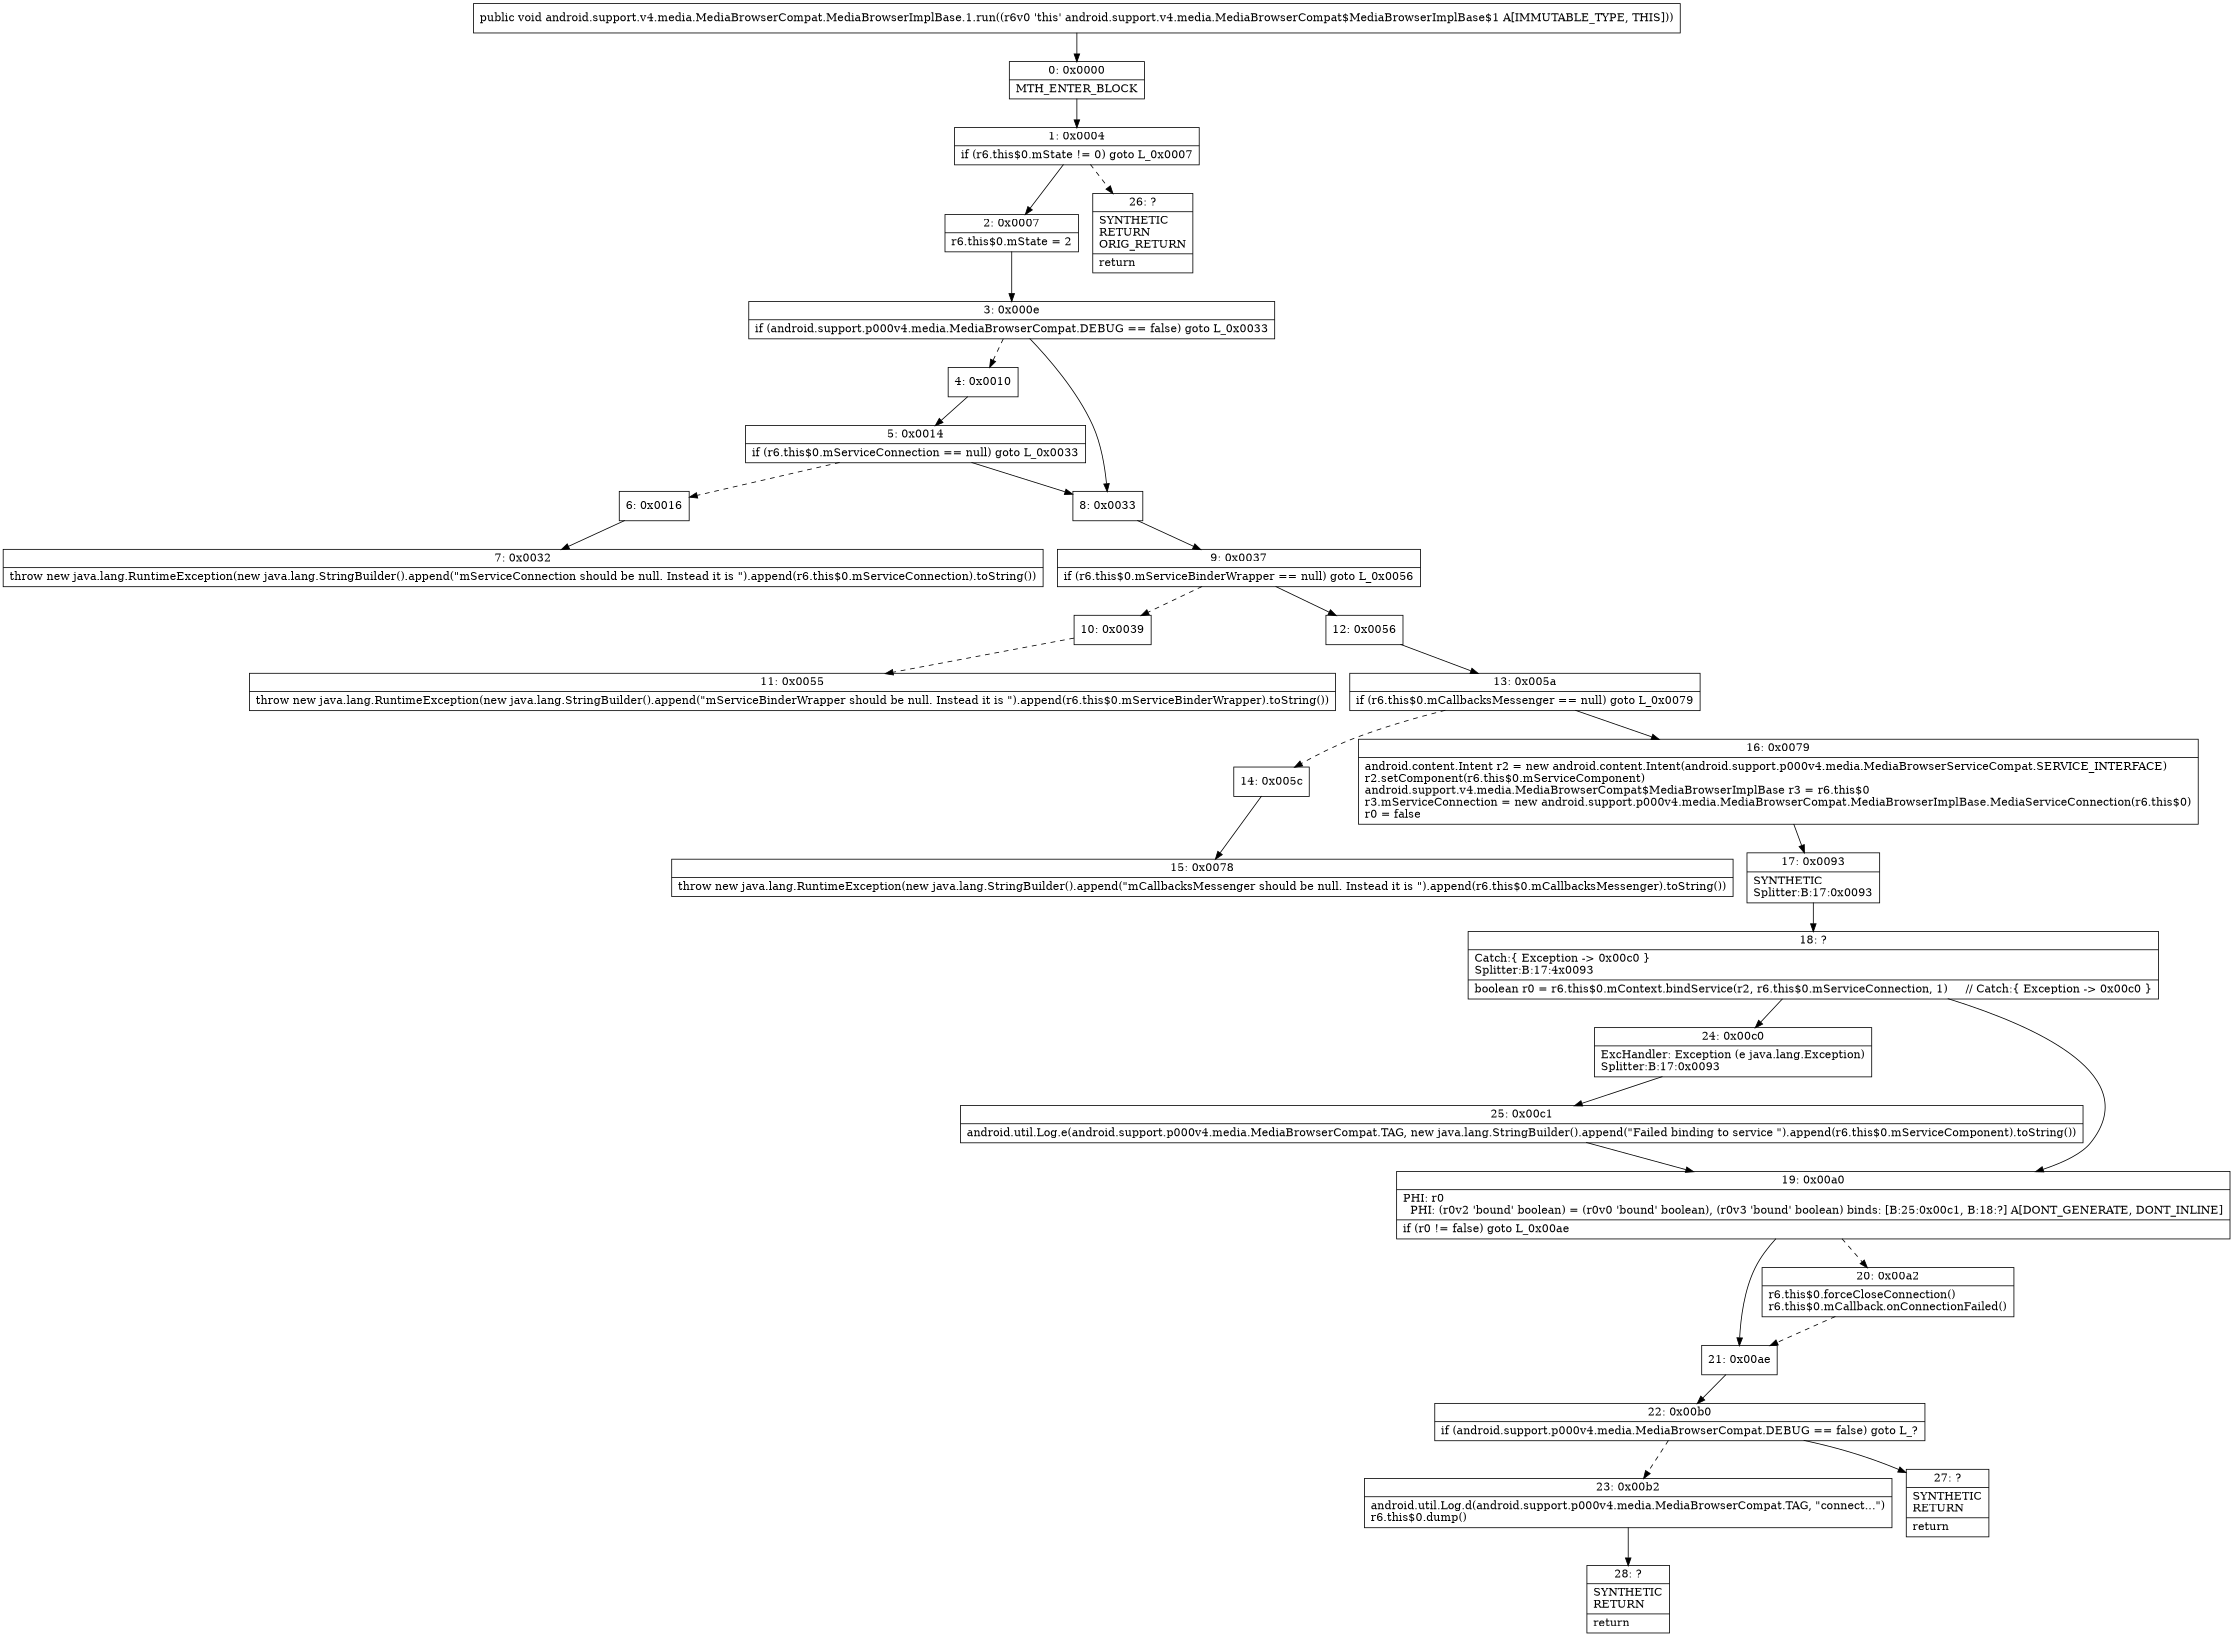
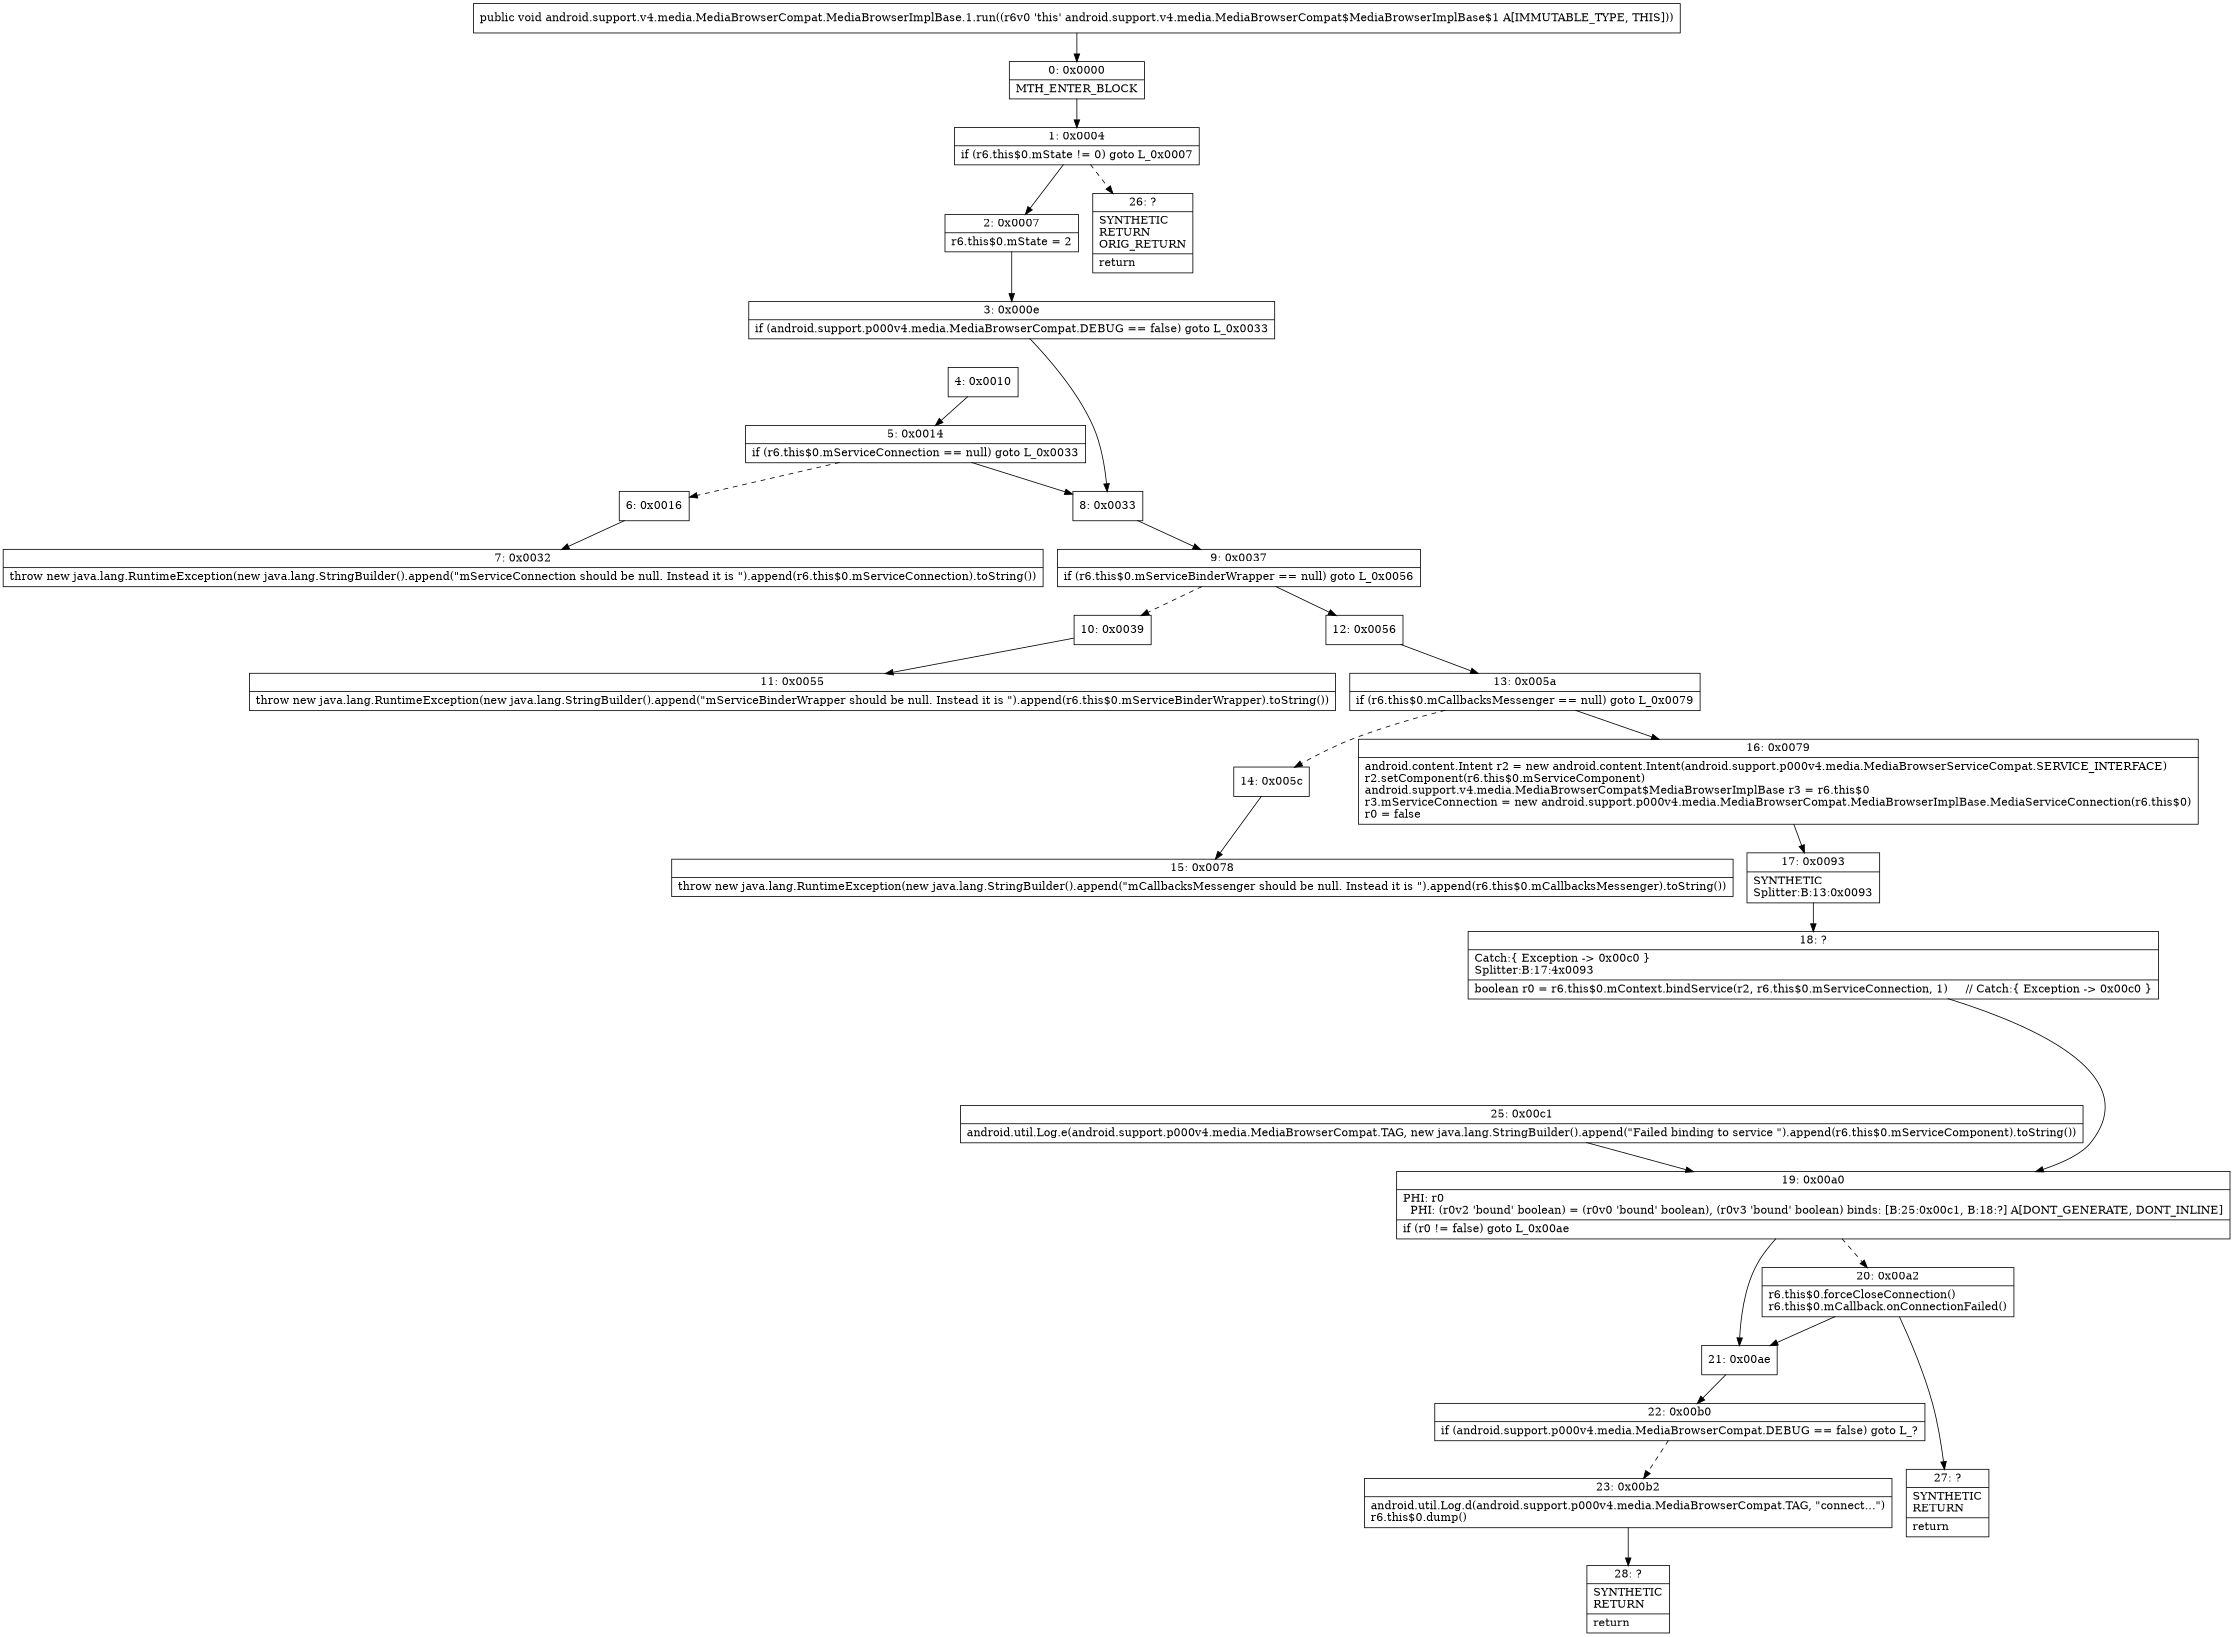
edge "3: 0x000e" -> "4: 0x0010": removed
edge "10: 0x0039" -> "11: 0x0055": style dashed -> solid
node "17: 0x0093": text "Splitter:B:17:0x0093" -> "Splitter:B:13:0x0093"
node "24: 0x00c0": removed
edge "20: 0x00a2" -> "21: 0x00ae": style dashed -> solid
edge "22: 0x00b0" -> "27: ?": now "20: 0x00a2" -> "27: ?"
